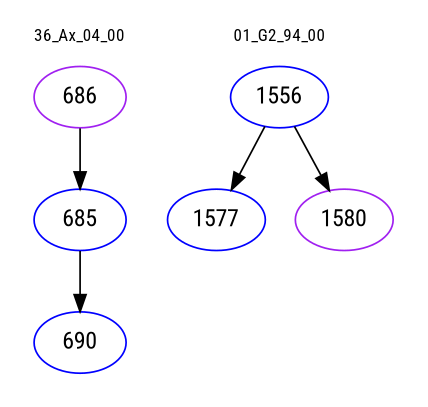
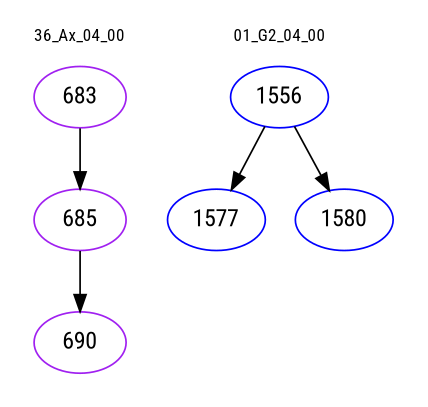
cluster "01_G2_94_00": label "01_G2_94_00" -> "01_G2_04_00"
node "686": label "686" -> "683"
node "685": color blue -> purple
node "1580": color purple -> blue
node "690": color blue -> purple
